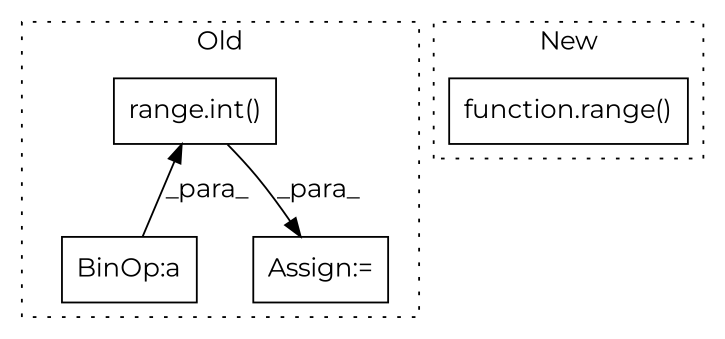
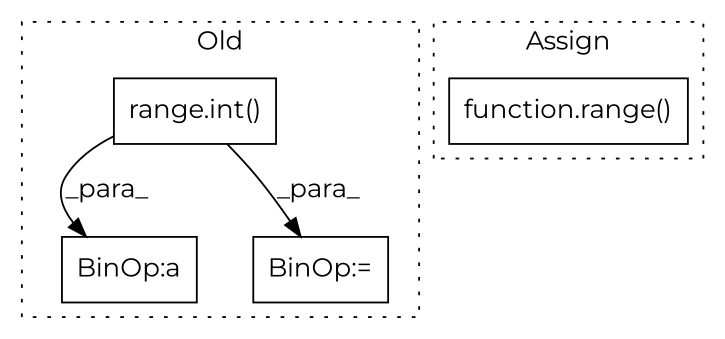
cluster "New": label "New" -> "Assign"
edge "BinOp:a" -> "range.int()": reversed
node "Assign:=": label "Assign:=" -> "BinOp:="
